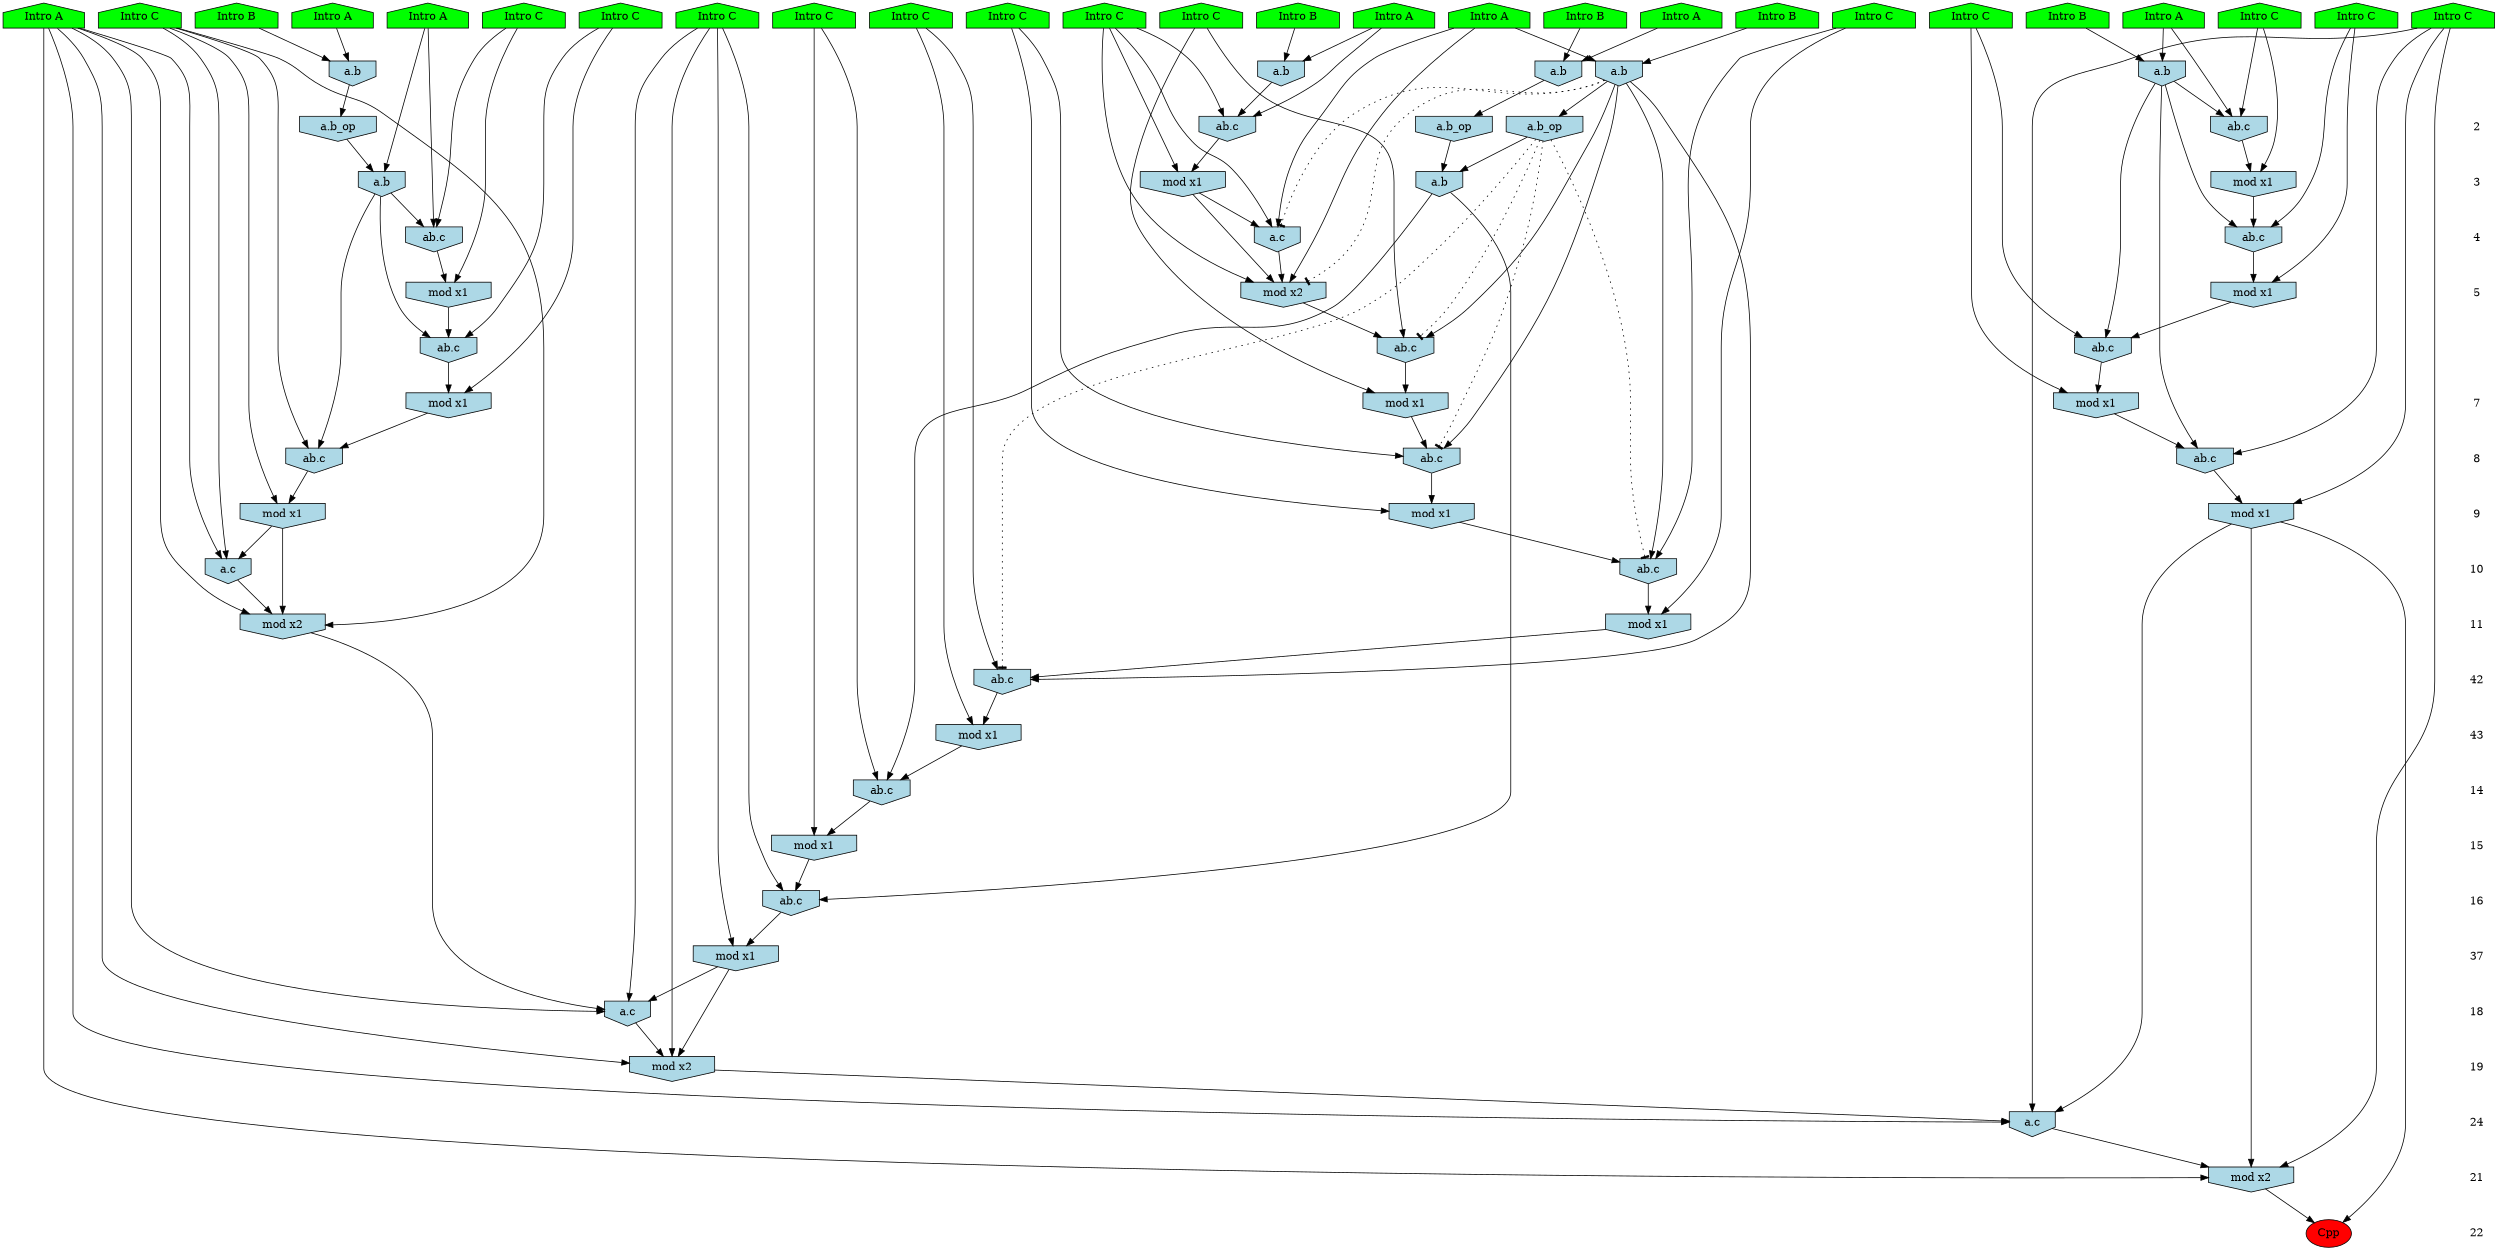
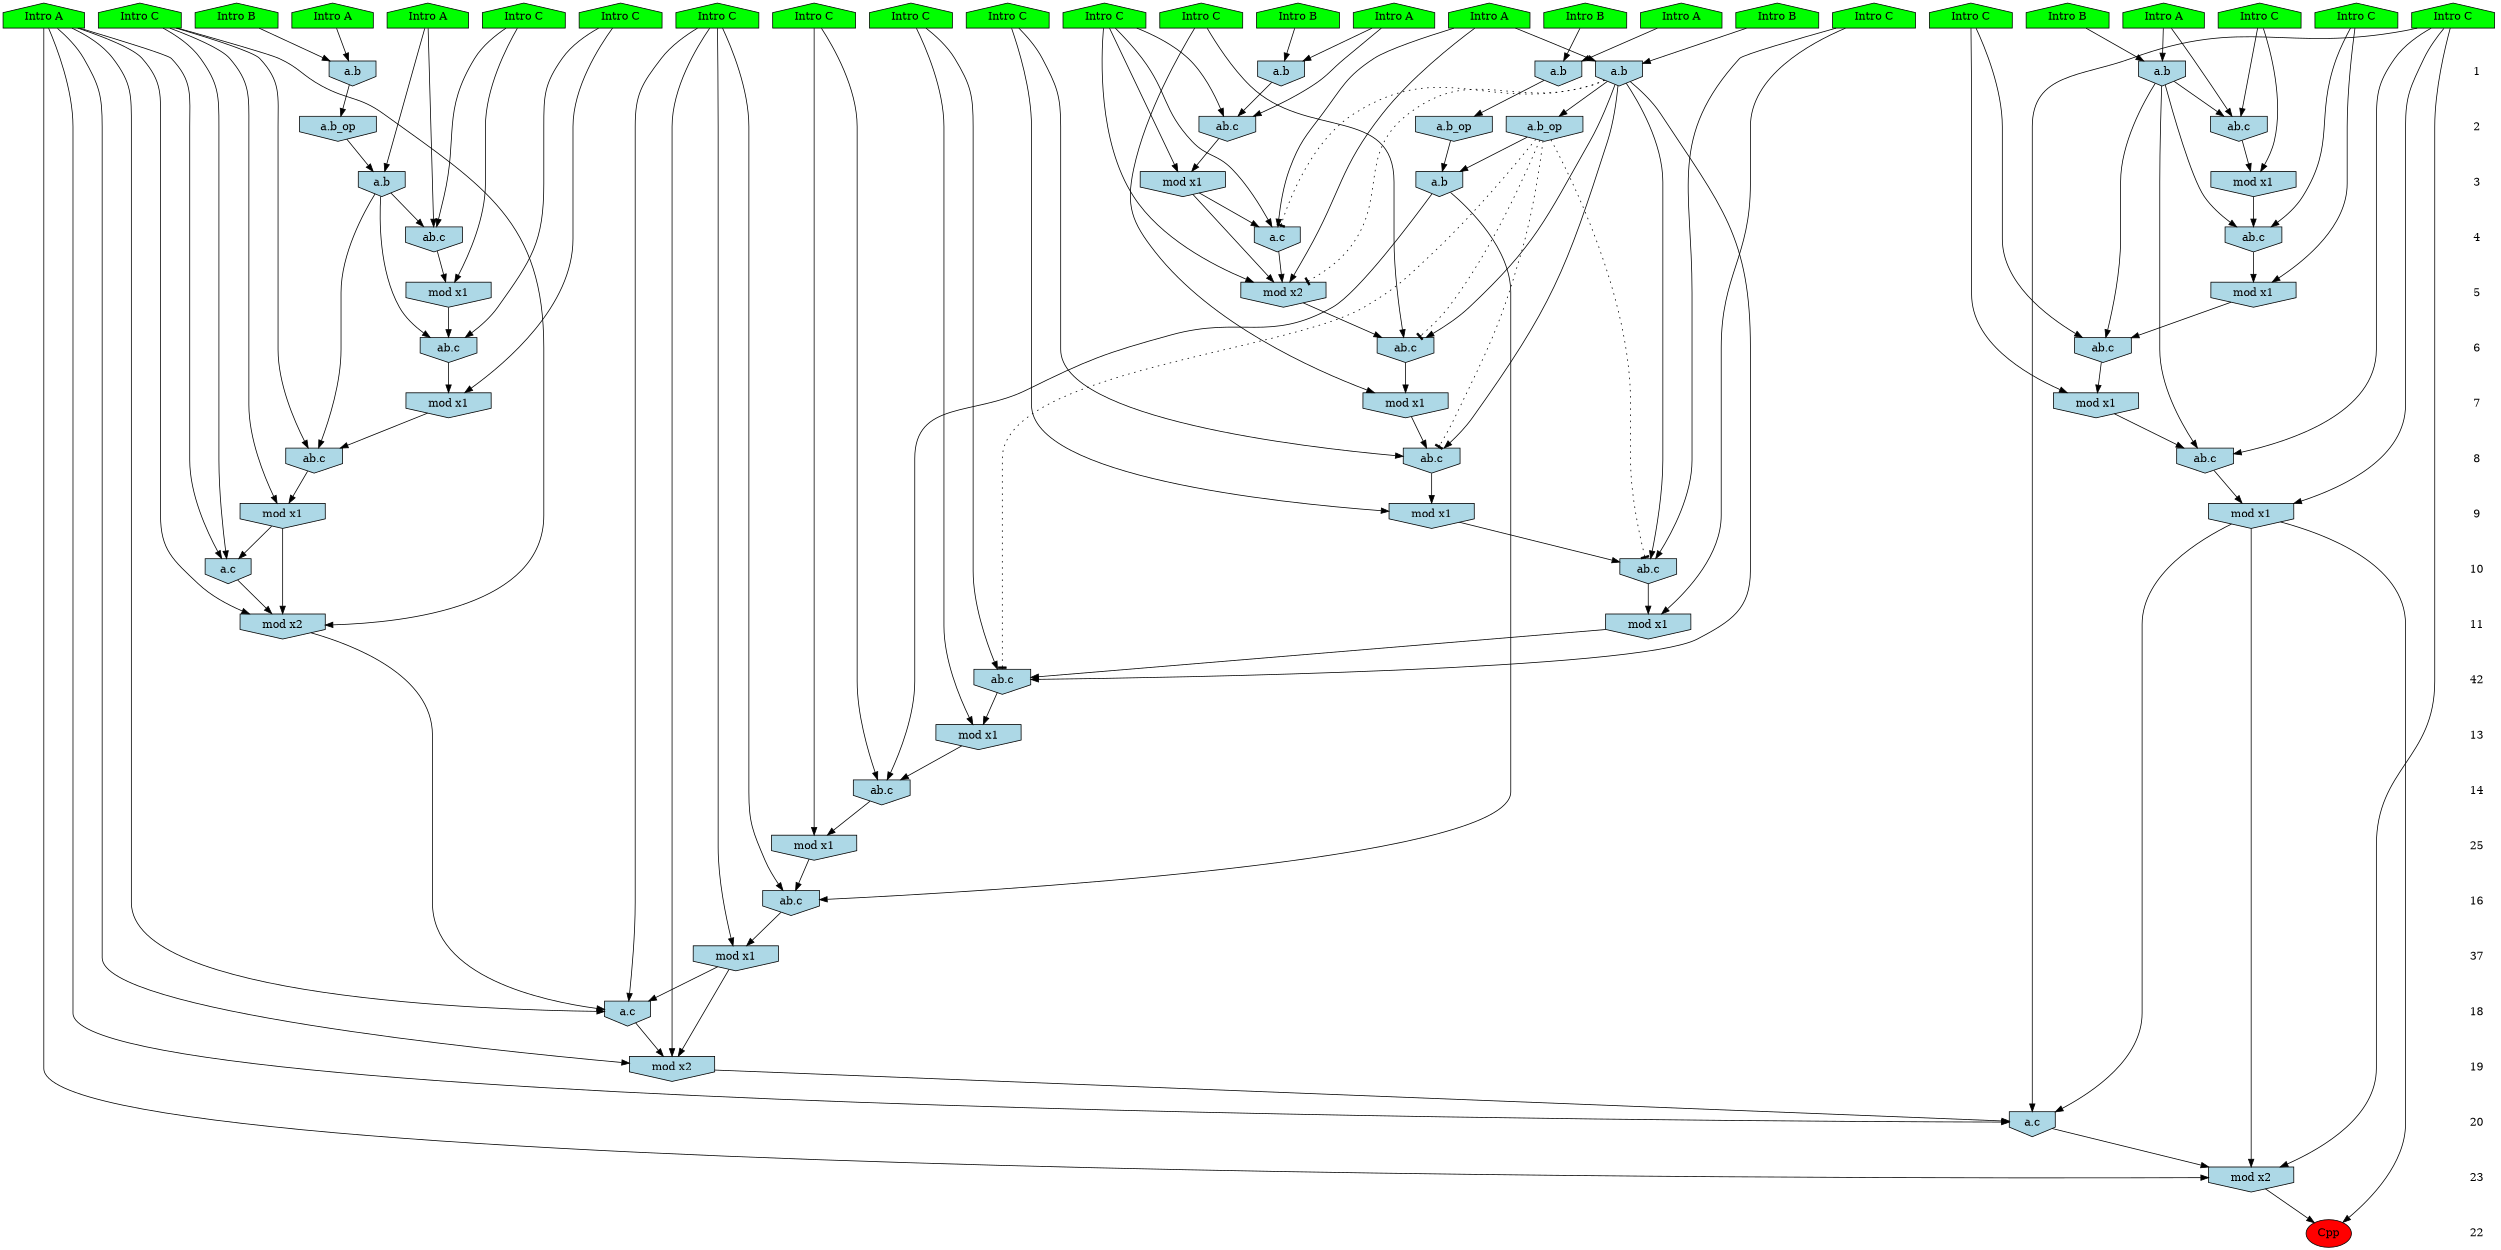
node "1": added
node "6": added
node "43": label "43" -> "13"
node "15": label "15" -> "25"
node "24": label "24" -> "20"
node "21": label "21" -> "23"
